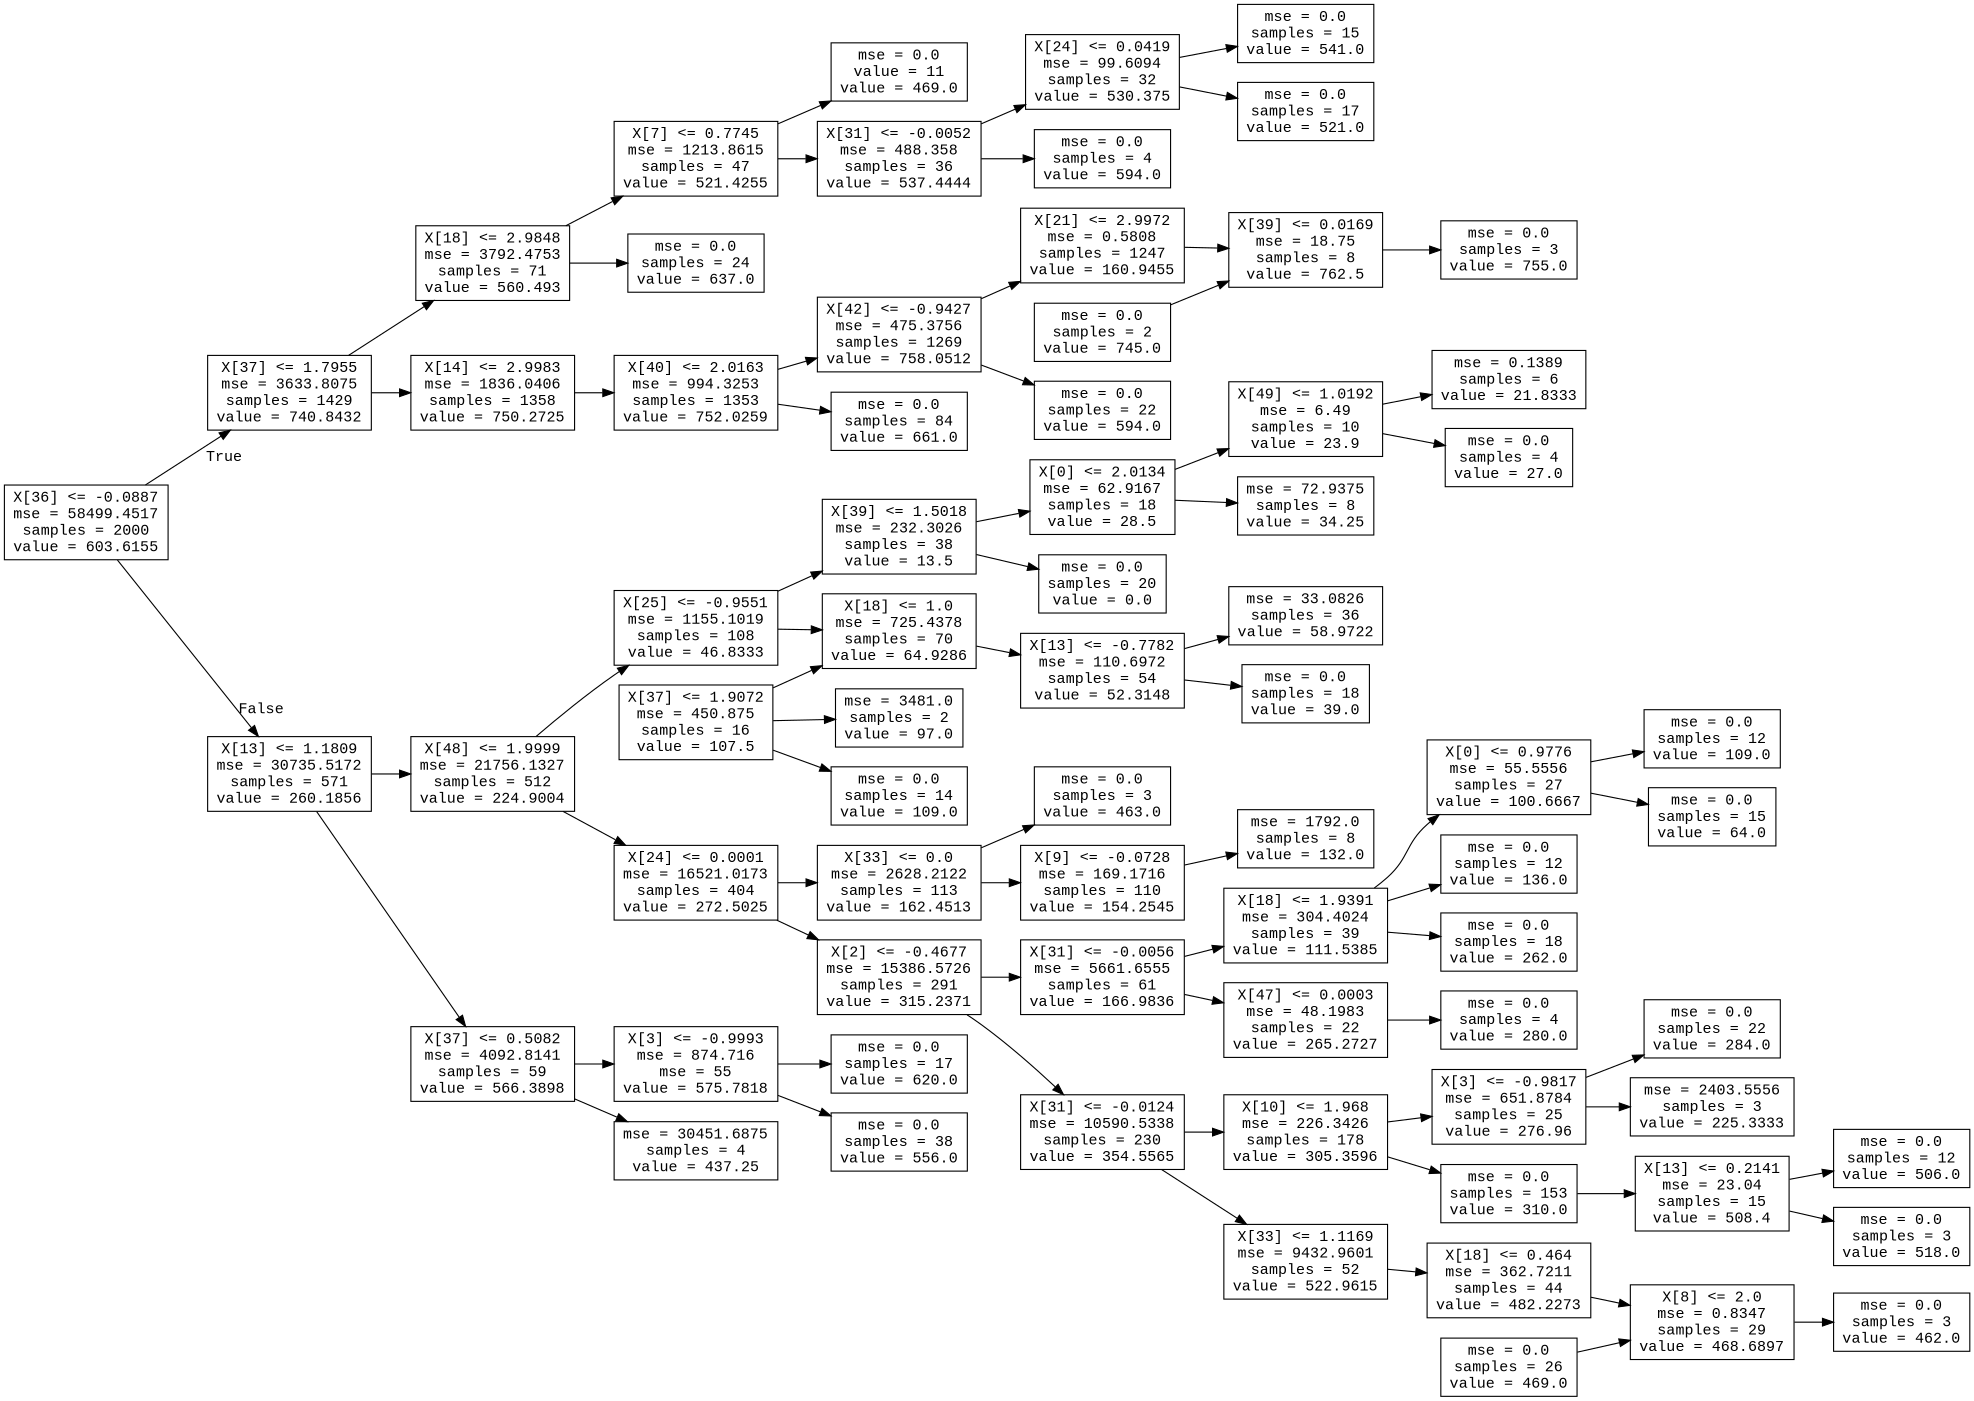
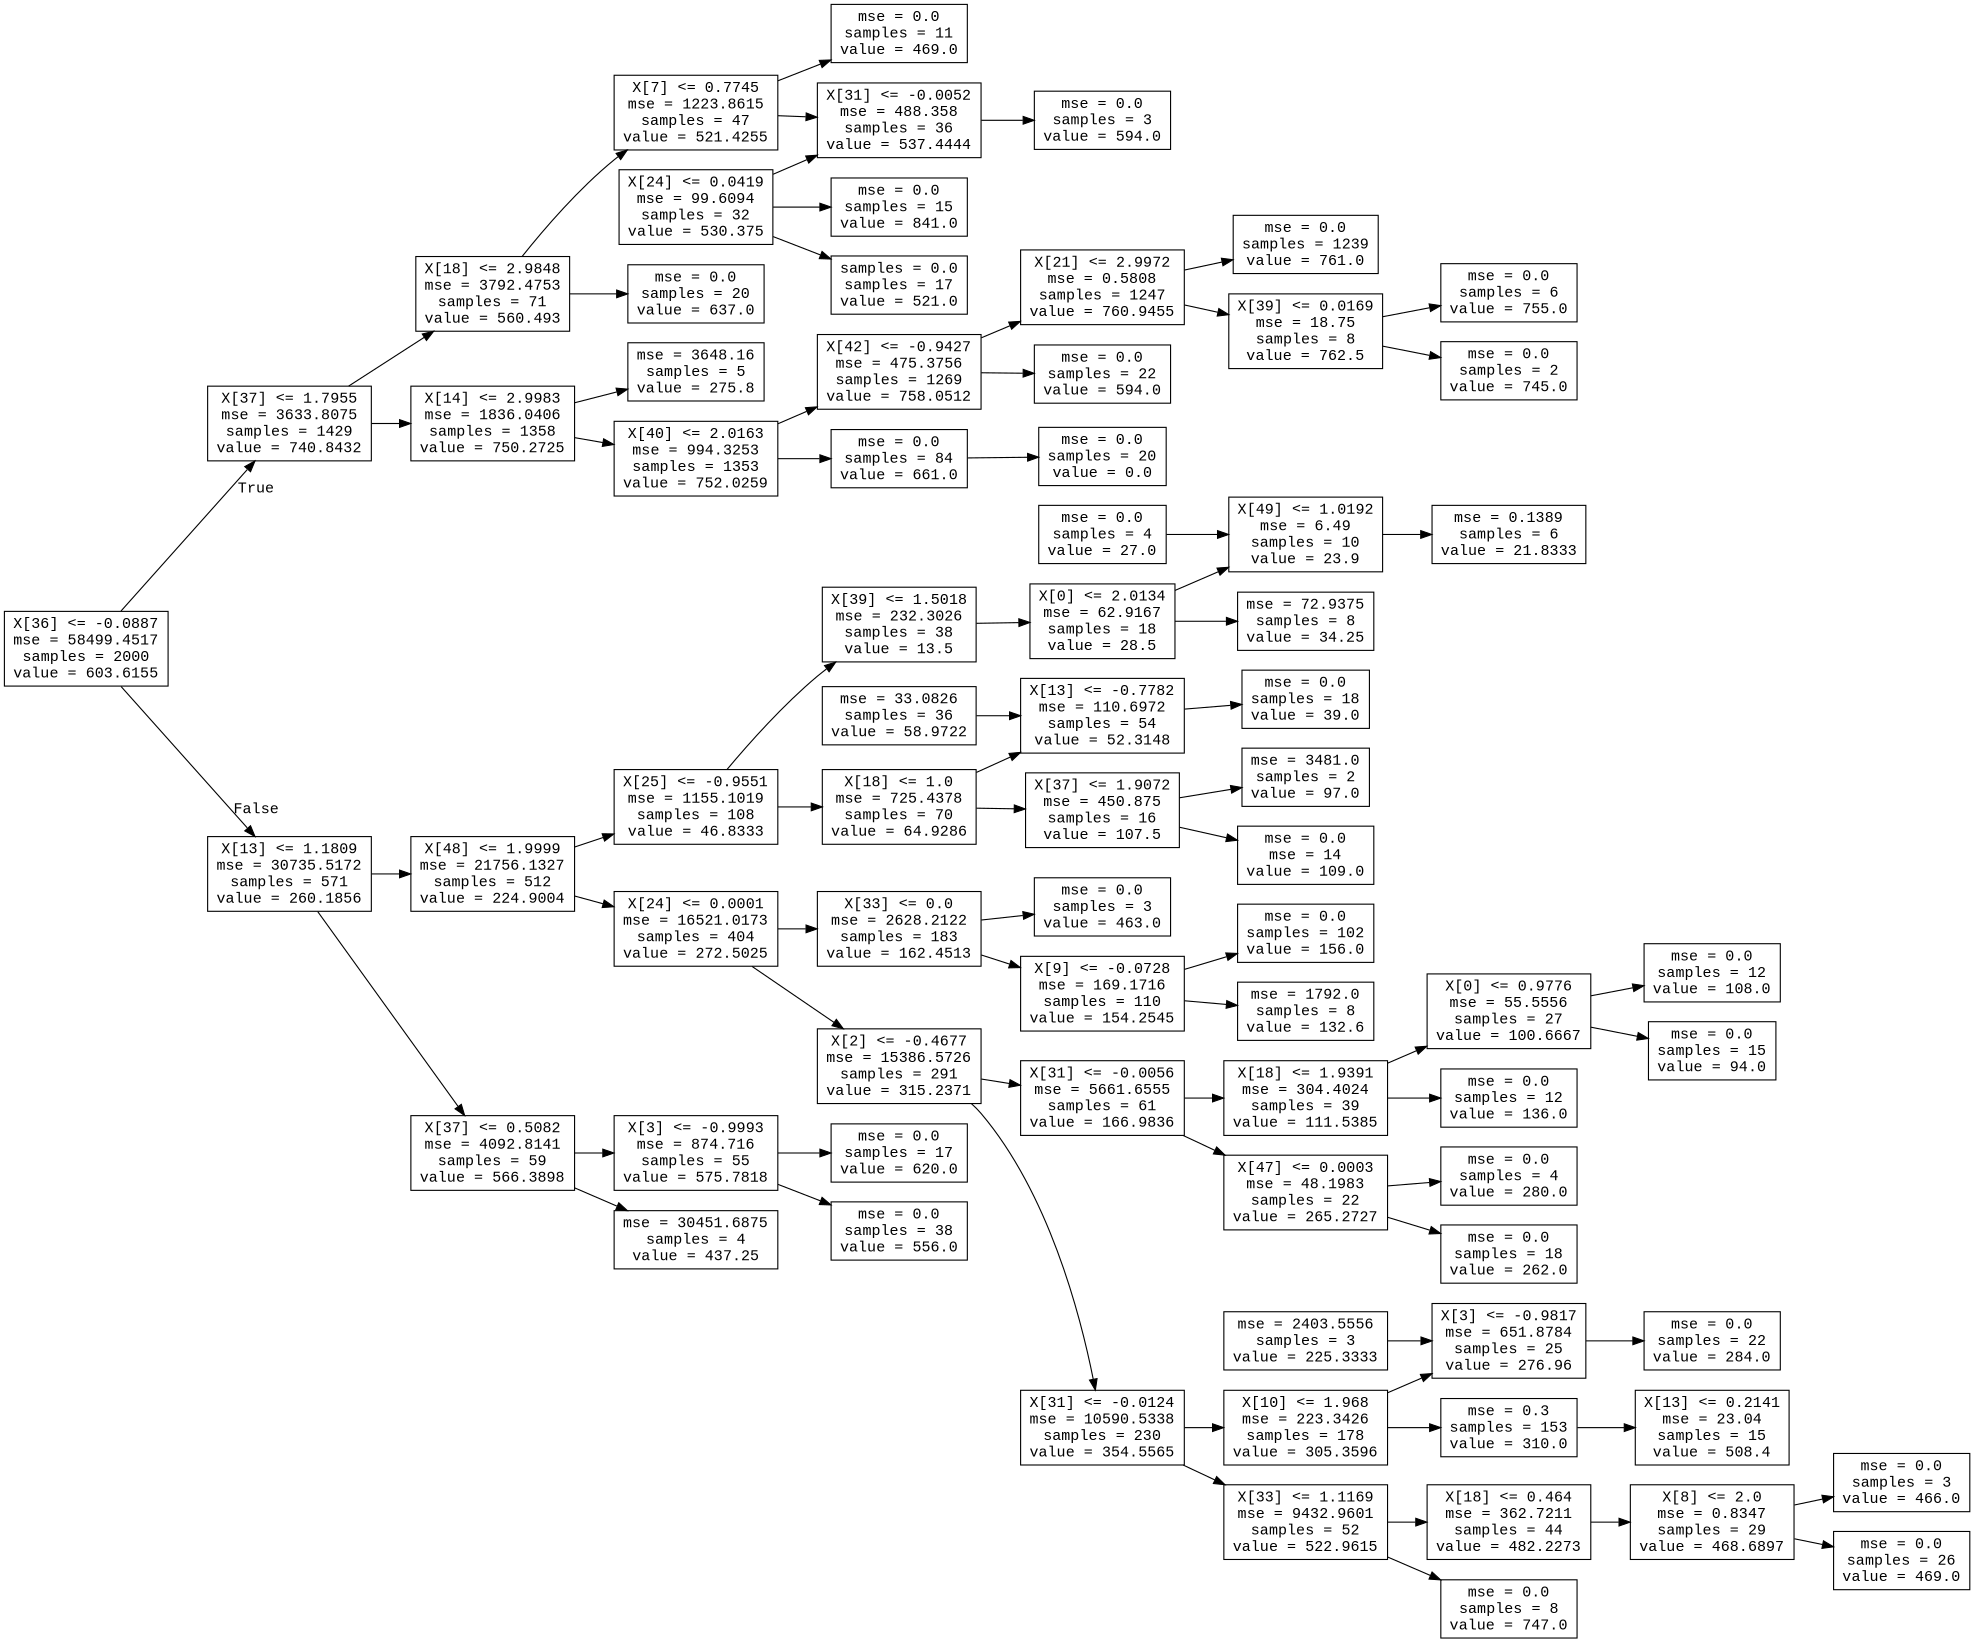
node "mse = 0.0 samples = 15 value = 541.0": label "mse = 0.0 samples = 15 value = 541.0" -> "mse = 0.0 samples = 15 value = 841.0"
node "mse = 0.0 value = 11 value = 469.0": label "mse = 0.0 value = 11 value = 469.0" -> "mse = 0.0 samples = 11 value = 469.0"
node "mse = 0.0 samples = 17 value = 521.0": label "mse = 0.0 samples = 17 value = 521.0" -> "samples = 0.0 samples = 17 value = 521.0"
edge "X[31] <= -0.0052 mse = 488.358 samples = 36 value = 537.4444" -> "X[24] <= 0.0419 mse = 99.6094 samples = 32 value = 530.375": reversed
node "X[7] <= 0.7745 mse = 1213.8615 samples = 47 value = 521.4255": label "X[7] <= 0.7745 mse = 1213.8615 samples = 47 value = 521.4255" -> "X[7] <= 0.7745 mse = 1223.8615 samples = 47 value = 521.4255"
node "mse = 0.0 samples = 4 value = 594.0": label "mse = 0.0 samples = 4 value = 594.0" -> "mse = 0.0 samples = 3 value = 594.0"
node "mse = 0.0 samples = 1239 value = 761.0": added
node "X[21] <= 2.9972 mse = 0.5808 samples = 1247 value = 160.9455": label "X[21] <= 2.9972 mse = 0.5808 samples = 1247 value = 160.9455" -> "X[21] <= 2.9972 mse = 0.5808 samples = 1247 value = 760.9455"
node "mse = 0.0 samples = 3 value = 755.0": label "mse = 0.0 samples = 3 value = 755.0" -> "mse = 0.0 samples = 6 value = 755.0"
node "mse = 0.0 samples = 24 value = 637.0": label "mse = 0.0 samples = 24 value = 637.0" -> "mse = 0.0 samples = 20 value = 637.0"
edge "mse = 0.0 samples = 2 value = 745.0" -> "X[39] <= 0.0169 mse = 18.75 samples = 8 value = 762.5": reversed
node "mse = 3648.16 samples = 5 value = 275.8": added
edge "X[49] <= 1.0192 mse = 6.49 samples = 10 value = 23.9" -> "mse = 0.0 samples = 4 value = 27.0": reversed
edge "X[39] <= 1.5018 mse = 232.3026 samples = 38 value = 13.5" -> "mse = 0.0 samples = 20 value = 0.0": now "mse = 0.0 samples = 84 value = 661.0" -> "mse = 0.0 samples = 20 value = 0.0"
edge "X[13] <= -0.7782 mse = 110.6972 samples = 54 value = 52.3148" -> "mse = 33.0826 samples = 36 value = 58.9722": reversed
edge "X[37] <= 1.9072 mse = 450.875 samples = 16 value = 107.5" -> "X[18] <= 1.0 mse = 725.4378 samples = 70 value = 64.9286": reversed
node "mse = 0.0 samples = 12 value = 109.0": label "mse = 0.0 samples = 12 value = 109.0" -> "mse = 0.0 samples = 12 value = 108.0"
node "mse = 0.0 samples = 14 value = 109.0": label "mse = 0.0 samples = 14 value = 109.0" -> "mse = 0.0 mse = 14 value = 109.0"
node "mse = 0.0 samples = 15 value = 64.0": label "mse = 0.0 samples = 15 value = 64.0" -> "mse = 0.0 samples = 15 value = 94.0"
node "mse = 1792.0 samples = 8 value = 132.0": label "mse = 1792.0 samples = 8 value = 132.0" -> "mse = 1792.0 samples = 8 value = 132.6"
node "X[33] <= 0.0 mse = 2628.2122 samples = 113 value = 162.4513": label "X[33] <= 0.0 mse = 2628.2122 samples = 113 value = 162.4513" -> "X[33] <= 0.0 mse = 2628.2122 samples = 183 value = 162.4513"
node "mse = 0.0 samples = 102 value = 156.0": added
edge "X[18] <= 1.9391 mse = 304.4024 samples = 39 value = 111.5385" -> "mse = 0.0 samples = 18 value = 262.0": now "X[47] <= 0.0003 mse = 48.1983 samples = 22 value = 265.2727" -> "mse = 0.0 samples = 18 value = 262.0"
node "X[3] <= -0.9993 mse = 874.716 mse = 55 value = 575.7818": label "X[3] <= -0.9993 mse = 874.716 mse = 55 value = 575.7818" -> "X[3] <= -0.9993 mse = 874.716 samples = 55 value = 575.7818"
edge "X[3] <= -0.9817 mse = 651.8784 samples = 25 value = 276.96" -> "mse = 2403.5556 samples = 3 value = 225.3333": reversed
node "X[10] <= 1.968 mse = 226.3426 samples = 178 value = 305.3596": label "X[10] <= 1.968 mse = 226.3426 samples = 178 value = 305.3596" -> "X[10] <= 1.968 mse = 223.3426 samples = 178 value = 305.3596"
node "mse = 0.0 samples = 12 value = 506.0": removed
node "mse = 0.0 samples = 153 value = 310.0": label "mse = 0.0 samples = 153 value = 310.0" -> "mse = 0.3 samples = 153 value = 310.0"
node "mse = 0.0 samples = 3 value = 518.0": removed
node "mse = 0.0 samples = 3 value = 462.0": label "mse = 0.0 samples = 3 value = 462.0" -> "mse = 0.0 samples = 3 value = 466.0"
edge "mse = 0.0 samples = 26 value = 469.0" -> "X[8] <= 2.0 mse = 0.8347 samples = 29 value = 468.6897": reversed
node "mse = 0.0 samples = 8 value = 747.0": added
